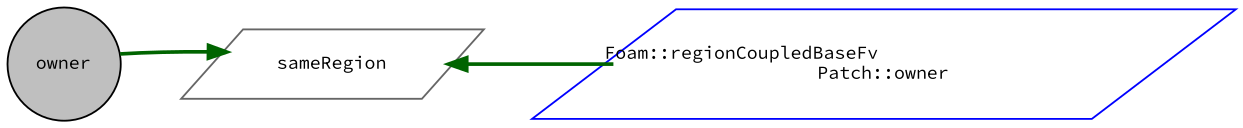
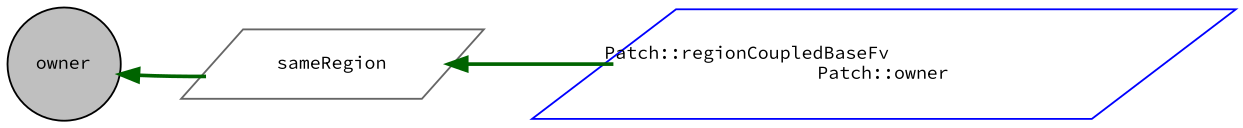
edge "owner" -> "sameRegion": reversed
node "Foam::regionCoupledBaseFv Patch::owner": label "Foam::regionCoupledBaseFv Patch::owner" -> "Patch::regionCoupledBaseFv Patch::owner"
